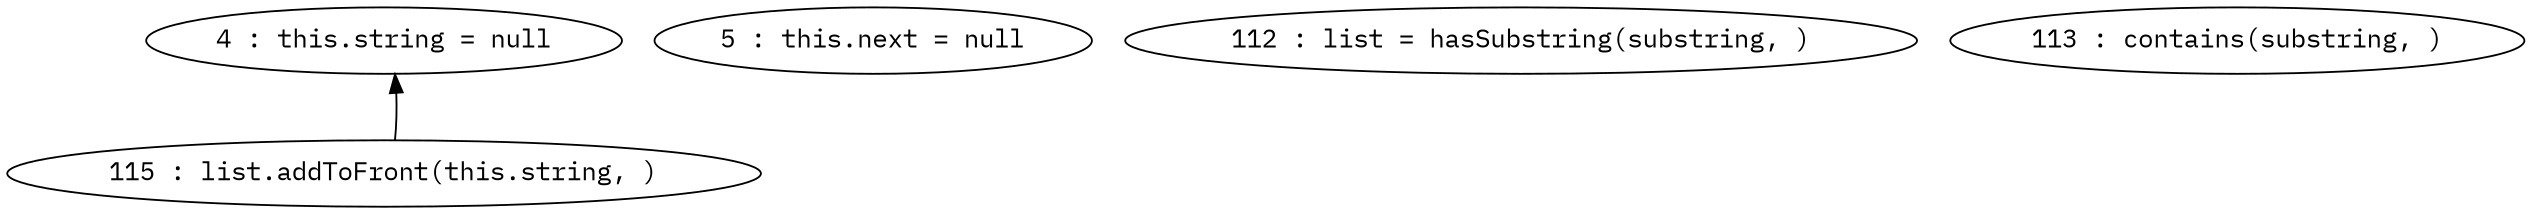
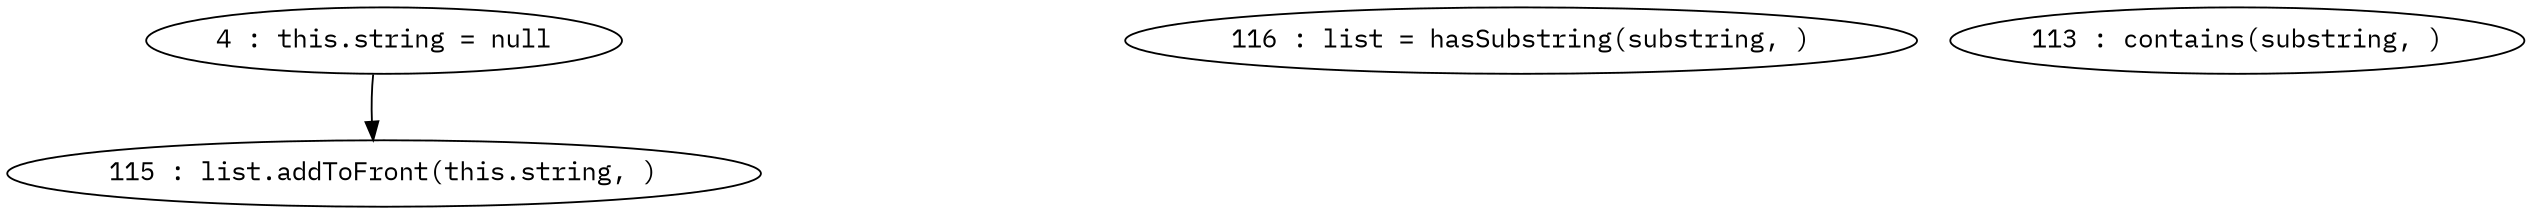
node "5 : this.next = null": removed
node "112 : list = hasSubstring(substring, )": label "112 : list = hasSubstring(substring, )" -> "116 : list = hasSubstring(substring, )"
edge "115 : list.addToFront(this.string, )" -> "4 : this.string = null": reversed
